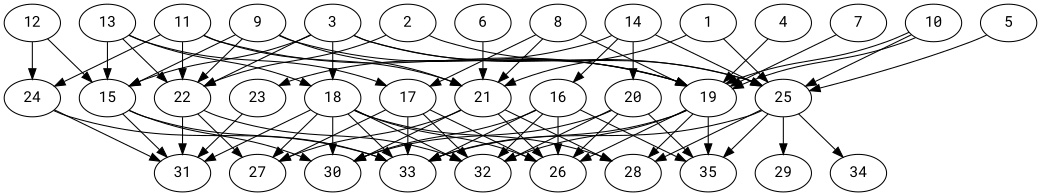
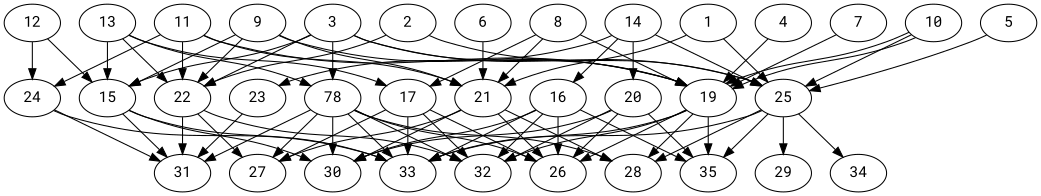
node "18": label "18" -> "78"
